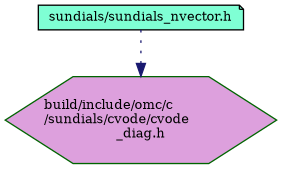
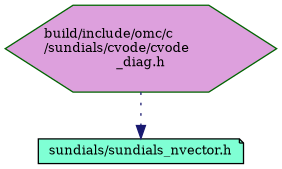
edge "sundials/sundials_nvector.h" -> "build/include/omc/c /sundials/cvode/cvode _diag.h": reversed
